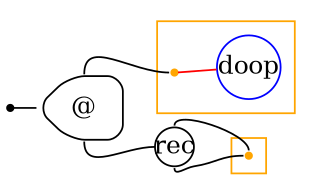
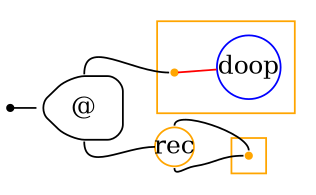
node "rec": color #000000 -> orange
